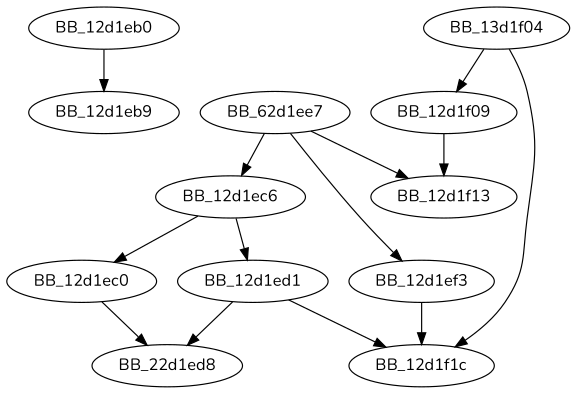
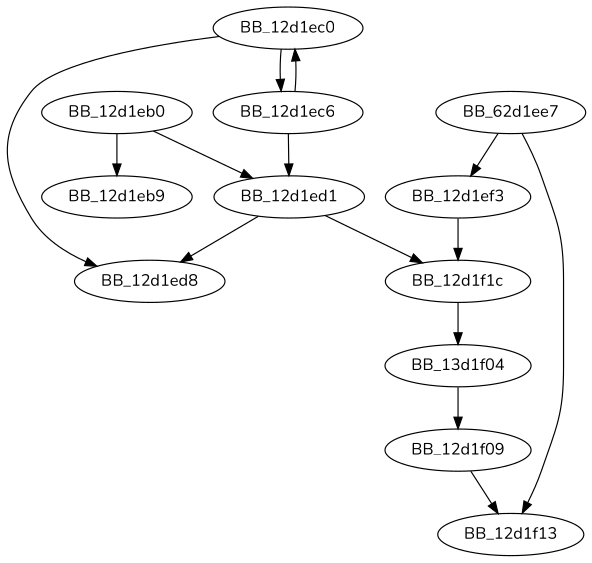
edge "BB_62d1ee7" -> "BB_12d1ec6": now "BB_12d1ec0" -> "BB_12d1ec6"
edge "BB_12d1eb0" -> "BB_12d1ed1": added
edge "BB_13d1f04" -> "BB_12d1f1c": reversed
node "BB_22d1ed8": label "BB_22d1ed8" -> "BB_12d1ed8"
